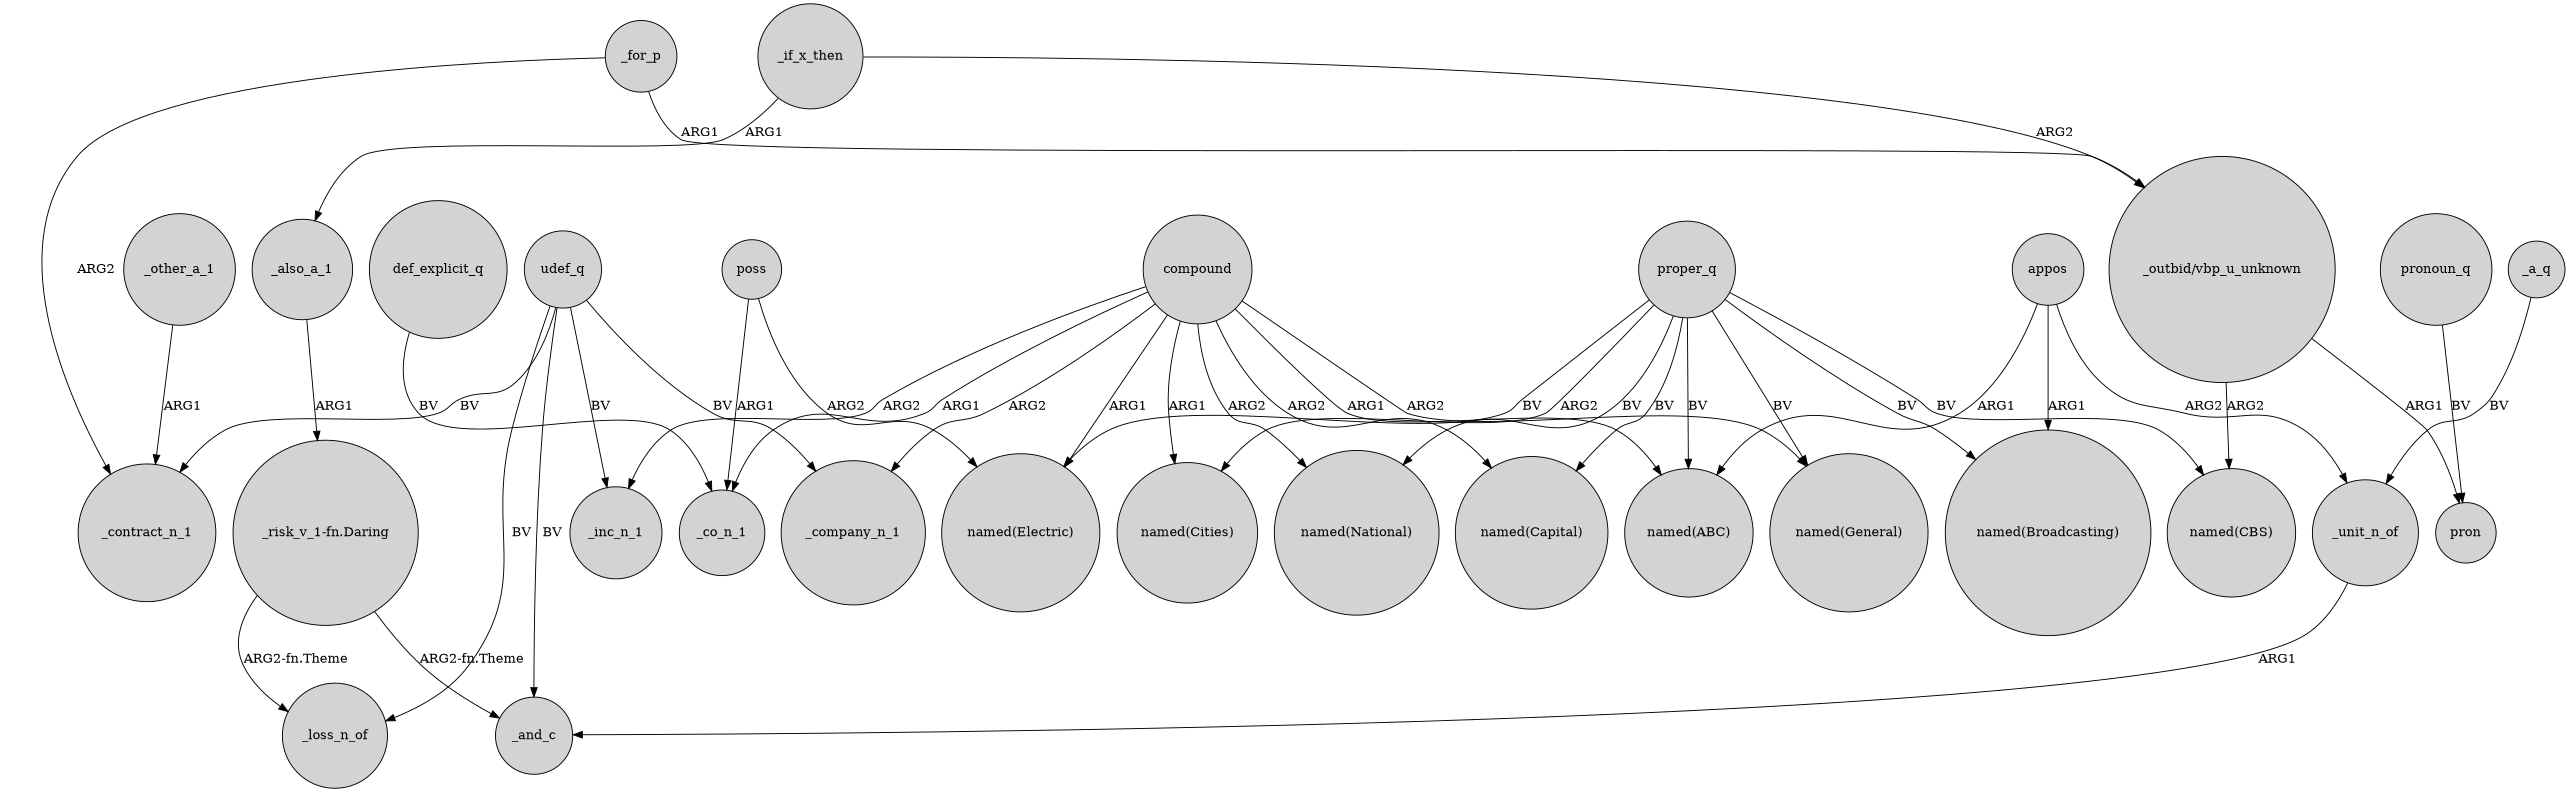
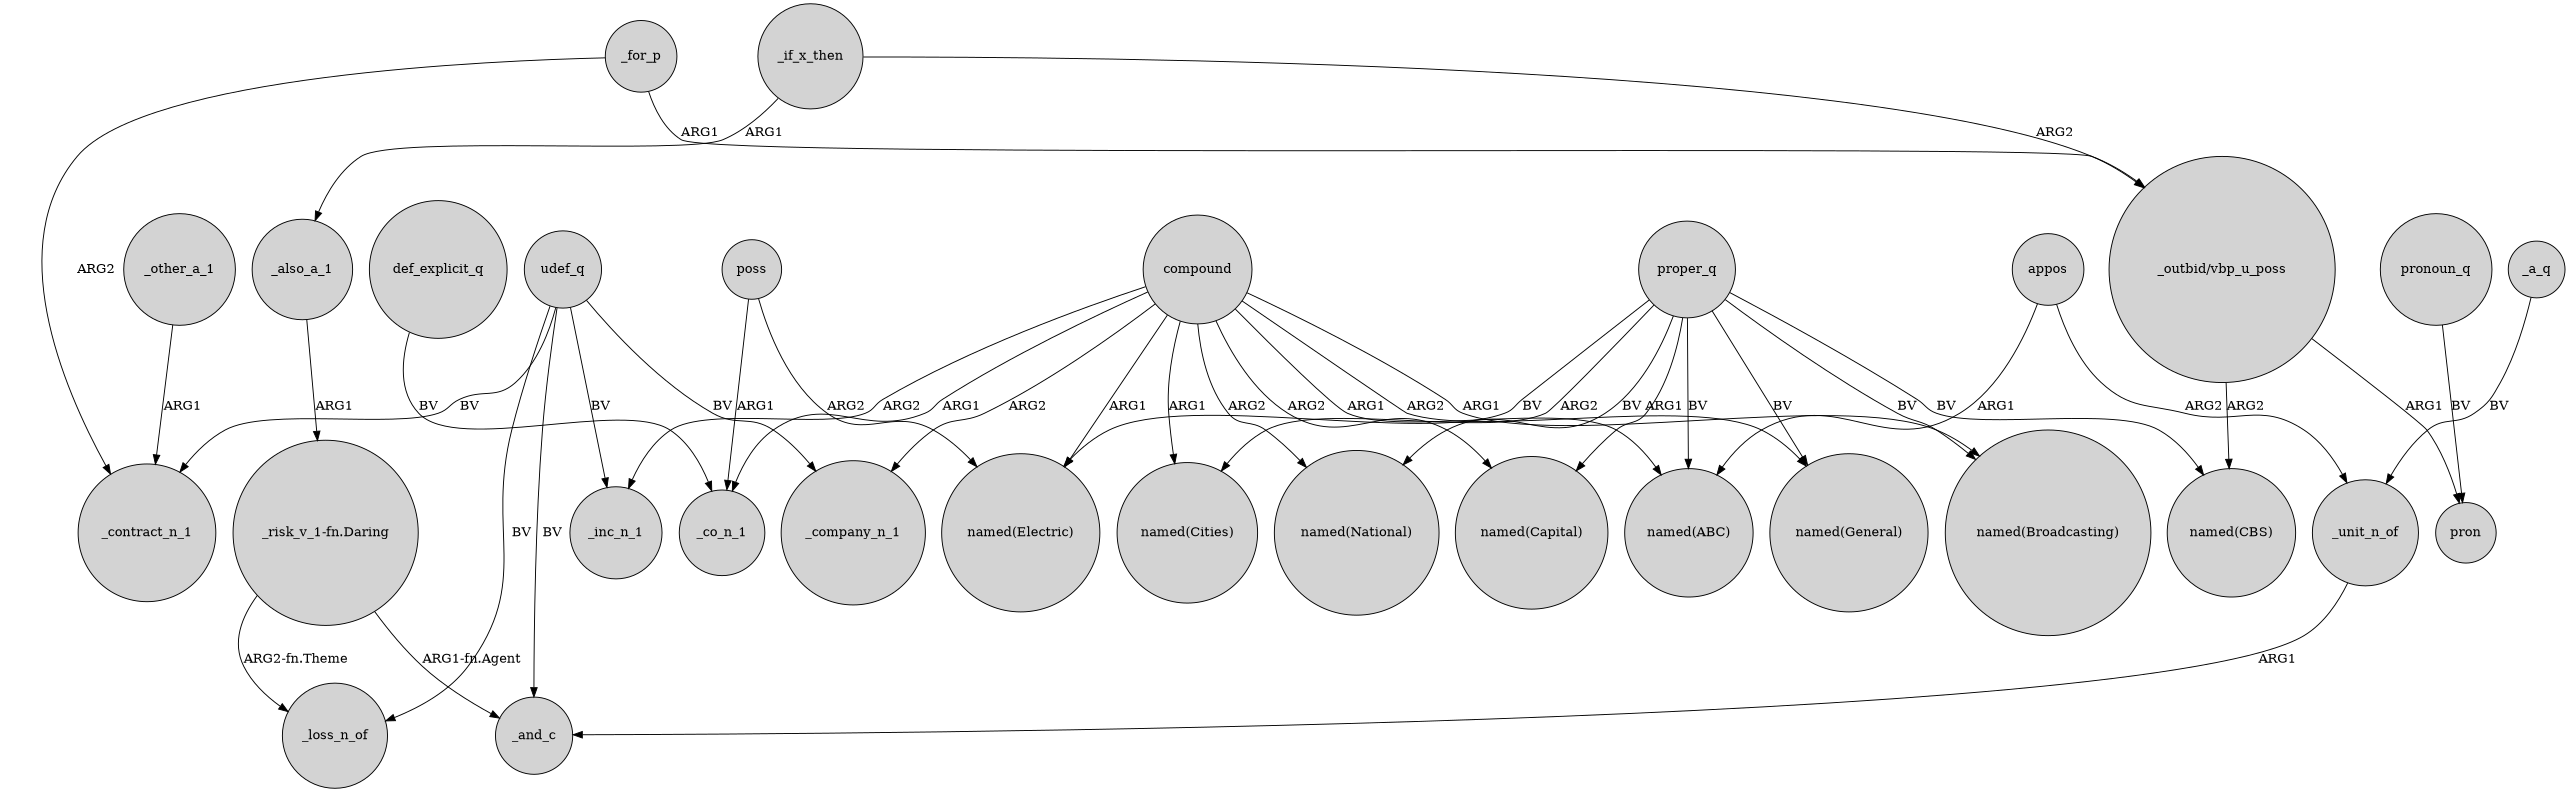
node "_outbid/vbp_u_unknown": label "_outbid/vbp_u_unknown" -> "_outbid/vbp_u_poss"
edge "appos" -> "named(Broadcasting)": now "compound" -> "named(Broadcasting)"
edge "proper_q" -> "named(Capital)": label "BV" -> "ARG1"
edge "_risk_v_1-fn.Daring" -> "_and_c": label "ARG2-fn.Theme" -> "ARG1-fn.Agent"
